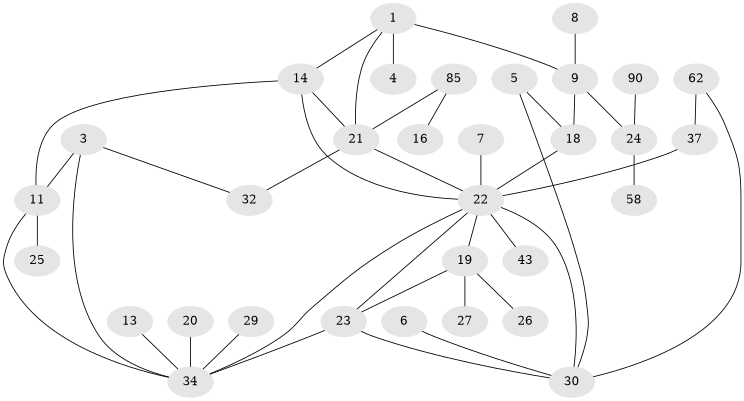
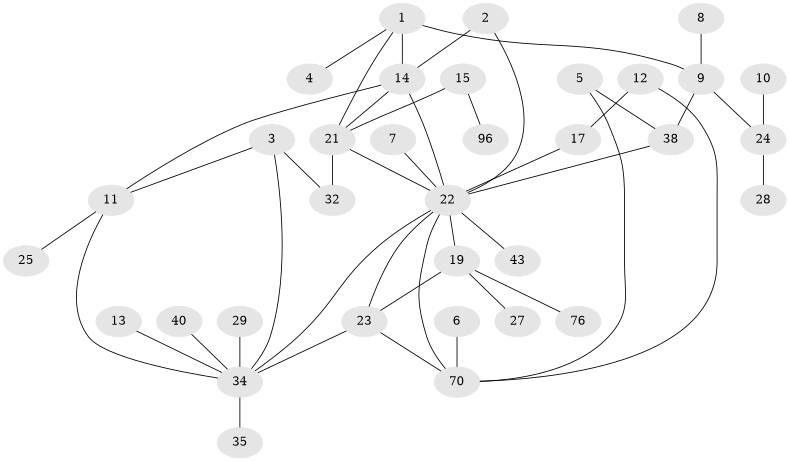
node "2": added
node "85": label "85" -> "15"
node "90": label "90" -> "10"
node "62": label "62" -> "12"
node "16": label "16" -> "96"
node "18": label "18" -> "38"
node "37": label "37" -> "17"
node "58": label "58" -> "28"
node "20": label "20" -> "40"
node "26": label "26" -> "76"
node "30": label "30" -> "70"
node "35": added
